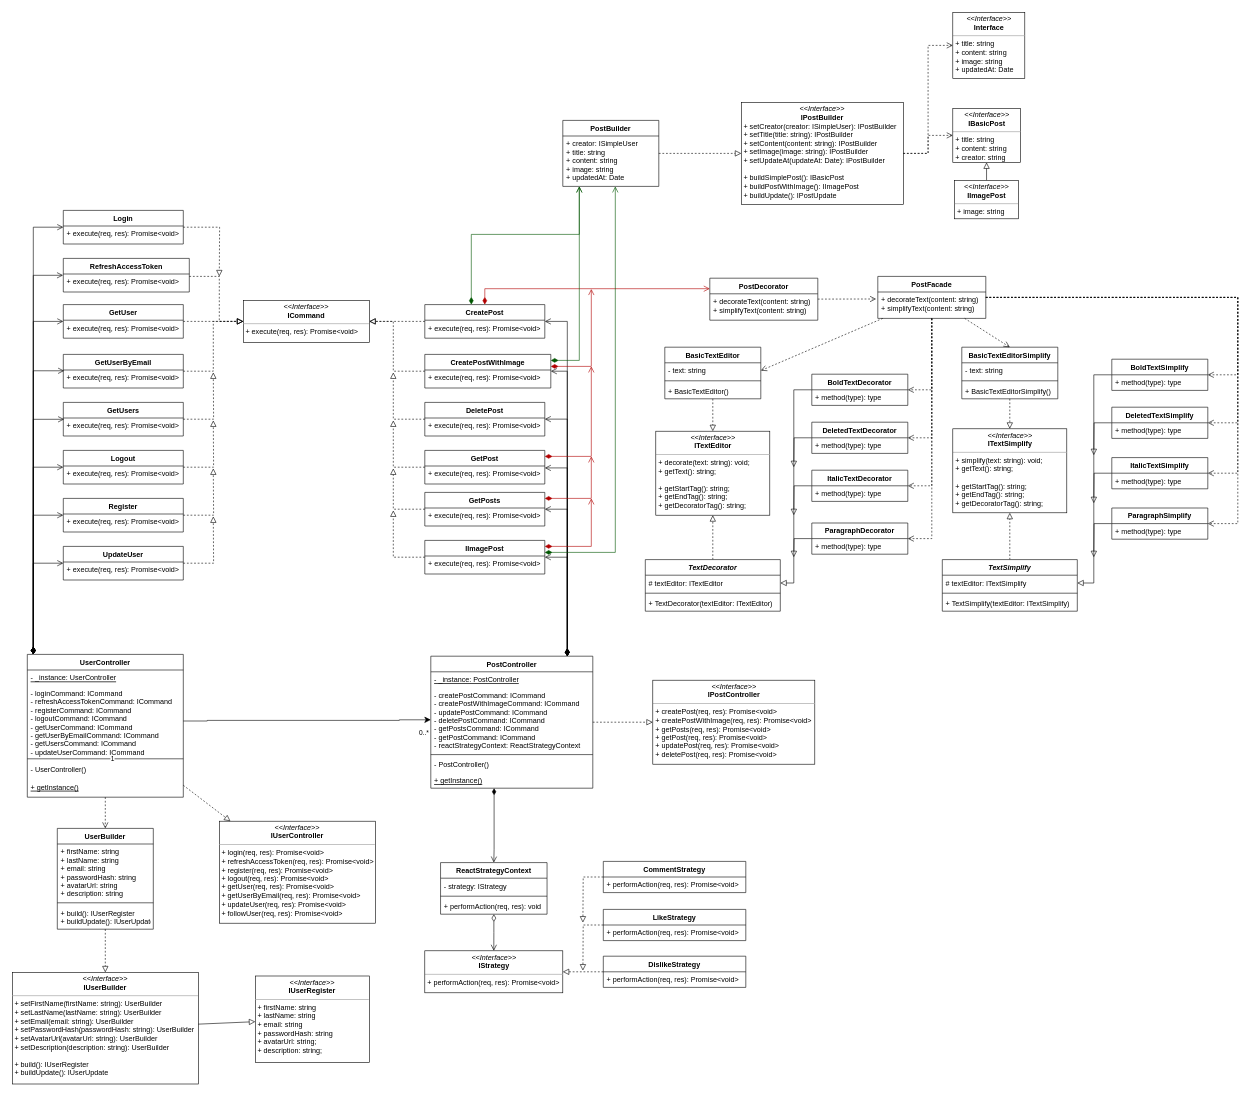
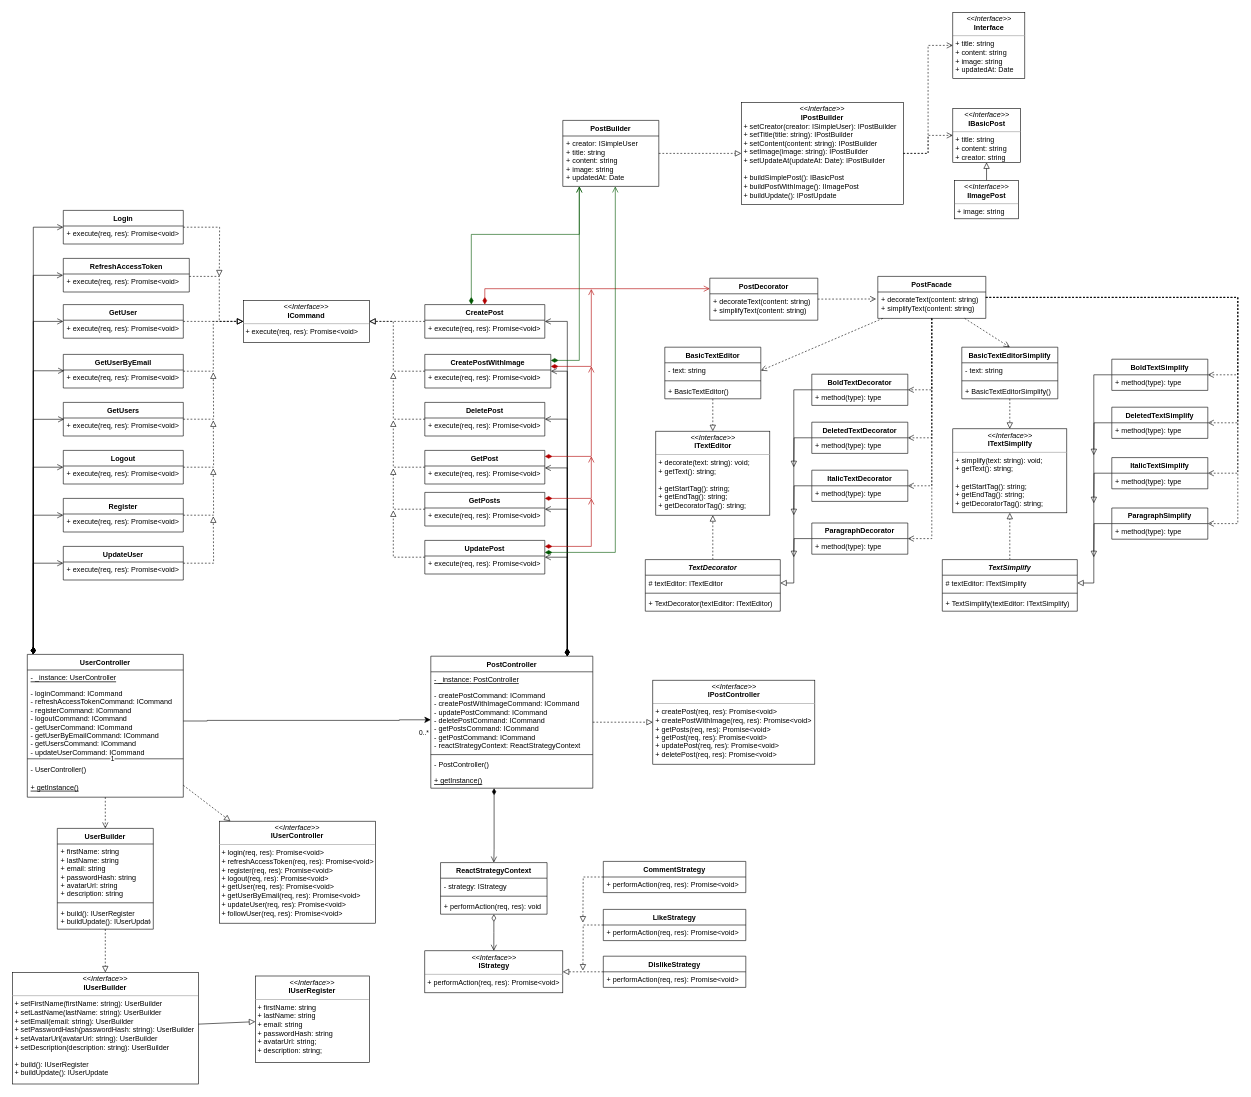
node "IImagePost": label "IImagePost" -> "UpdatePost"
